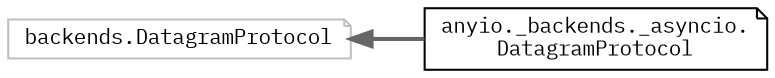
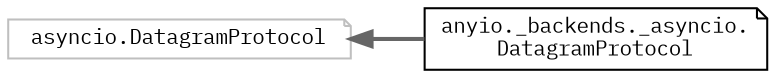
node "backends.DatagramProtocol": label "backends.DatagramProtocol" -> "asyncio.DatagramProtocol"
